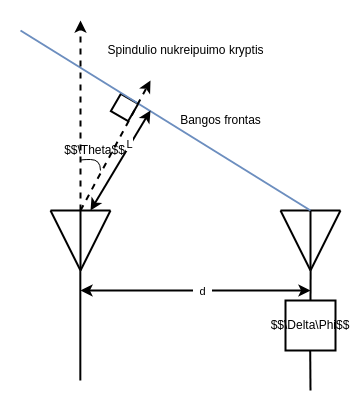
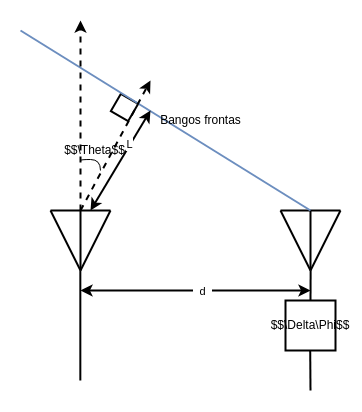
node "Spindulio nukreipuimo kryptis": removed
node "Bangos frontas": moved (221, 121) -> (201, 121)
